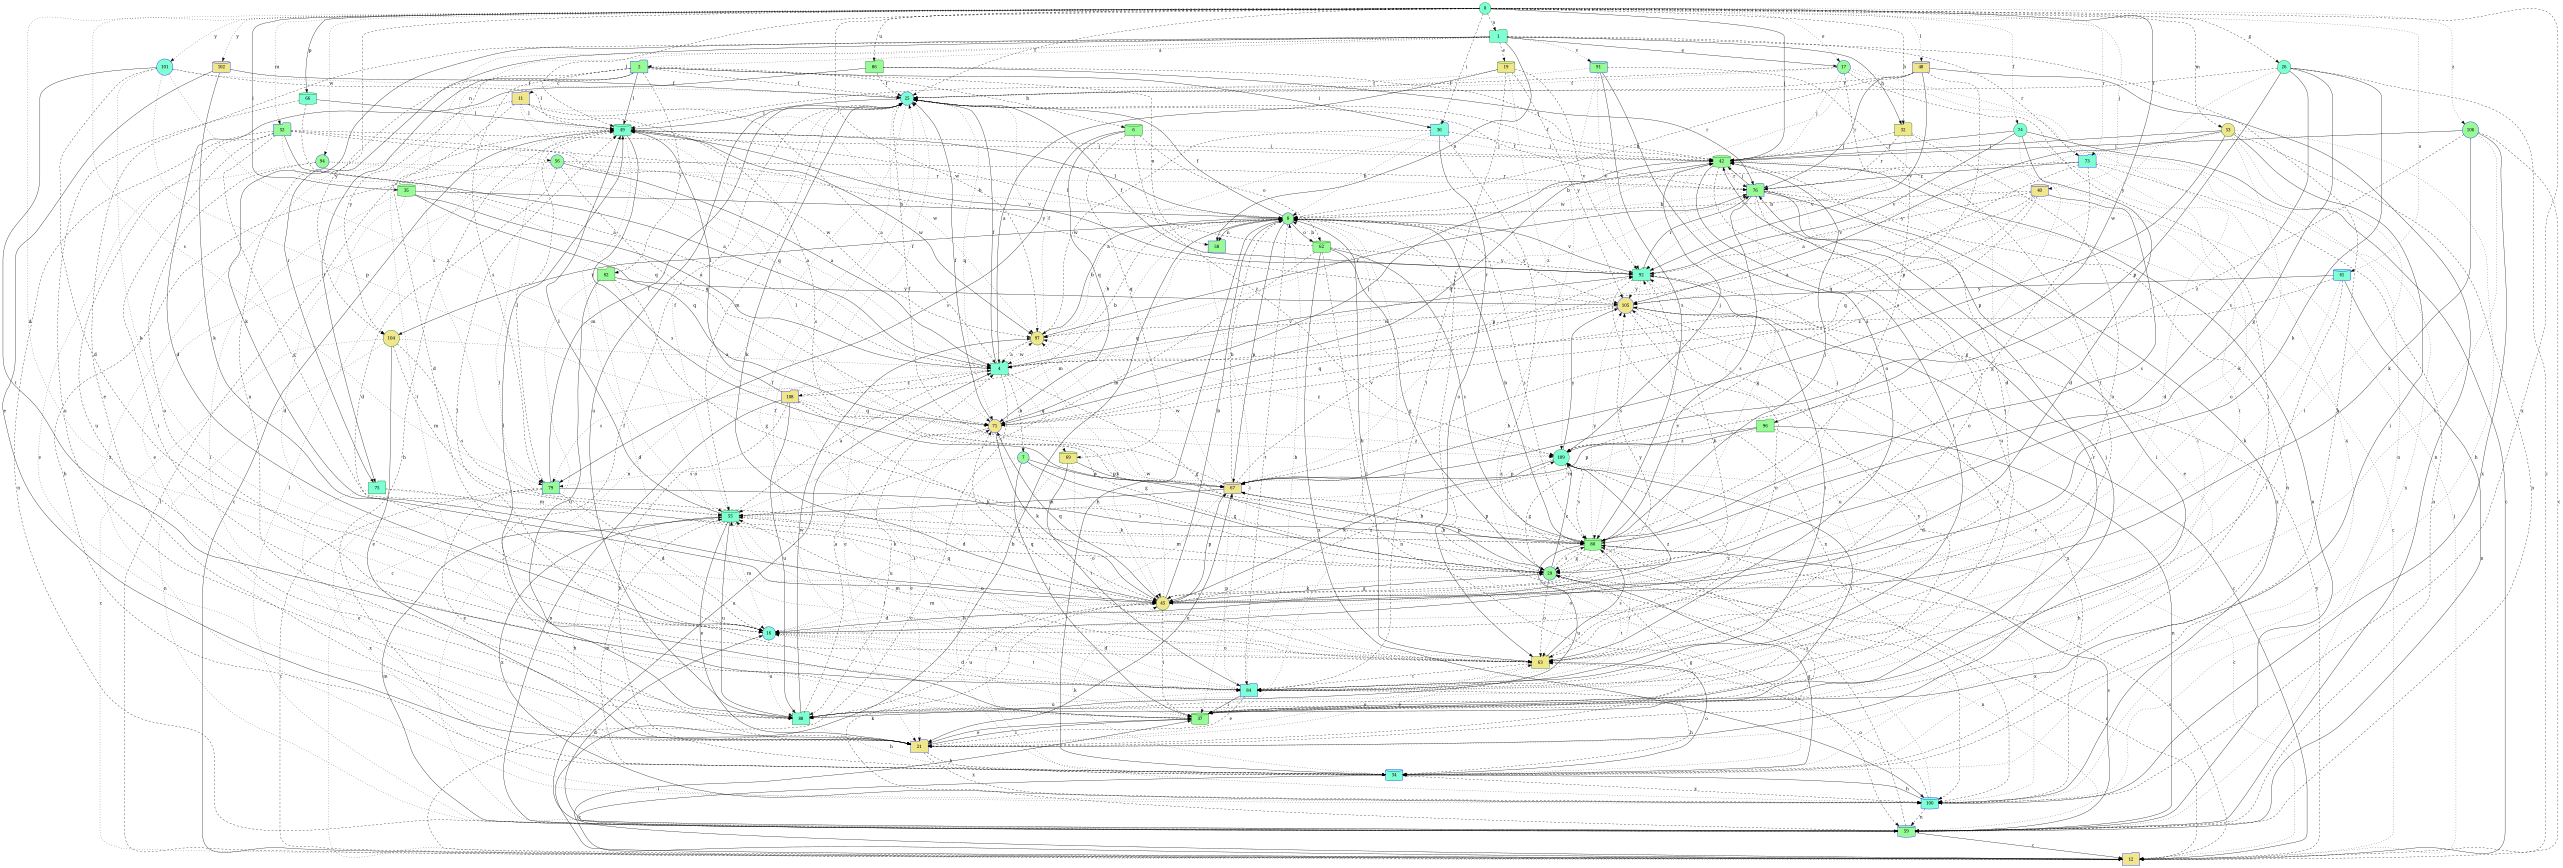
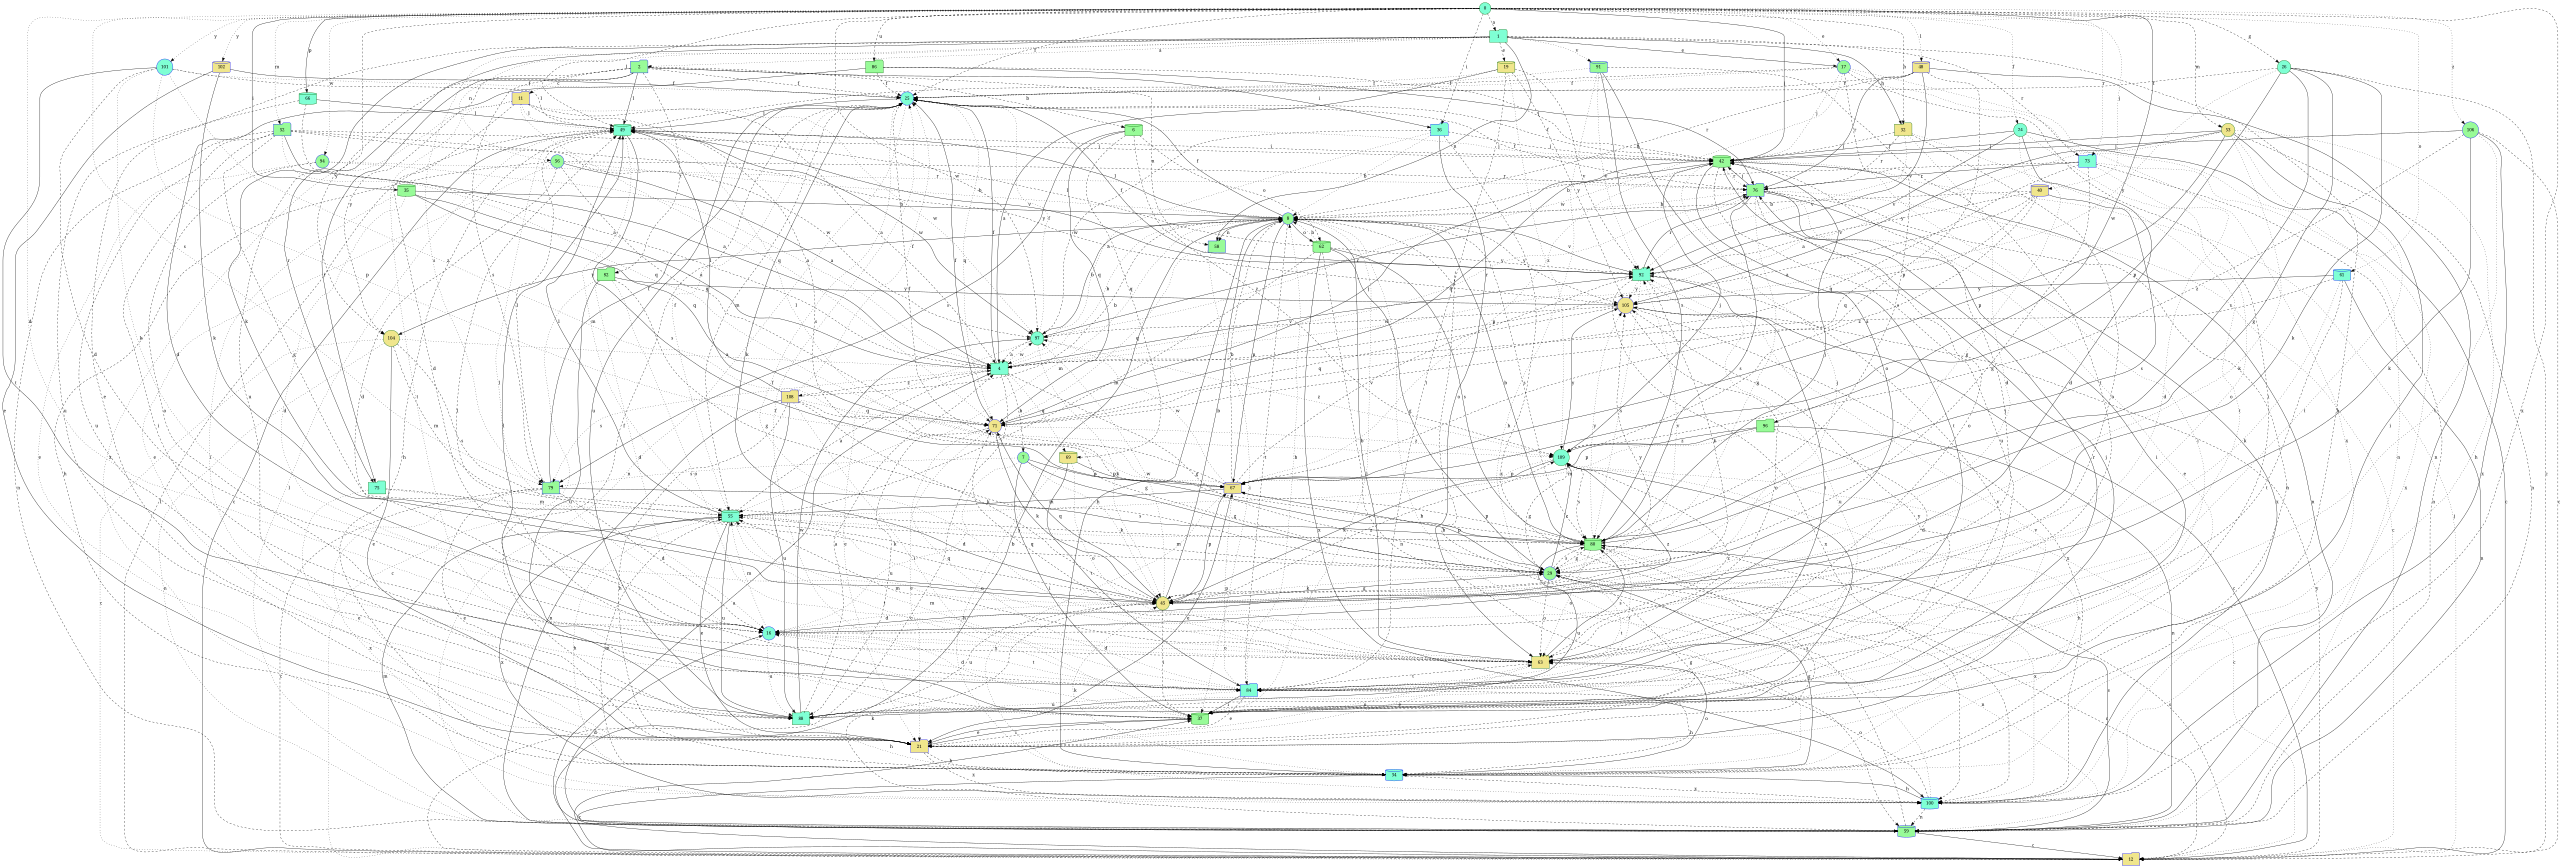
node "97": fillcolor khaki -> aquamarine
